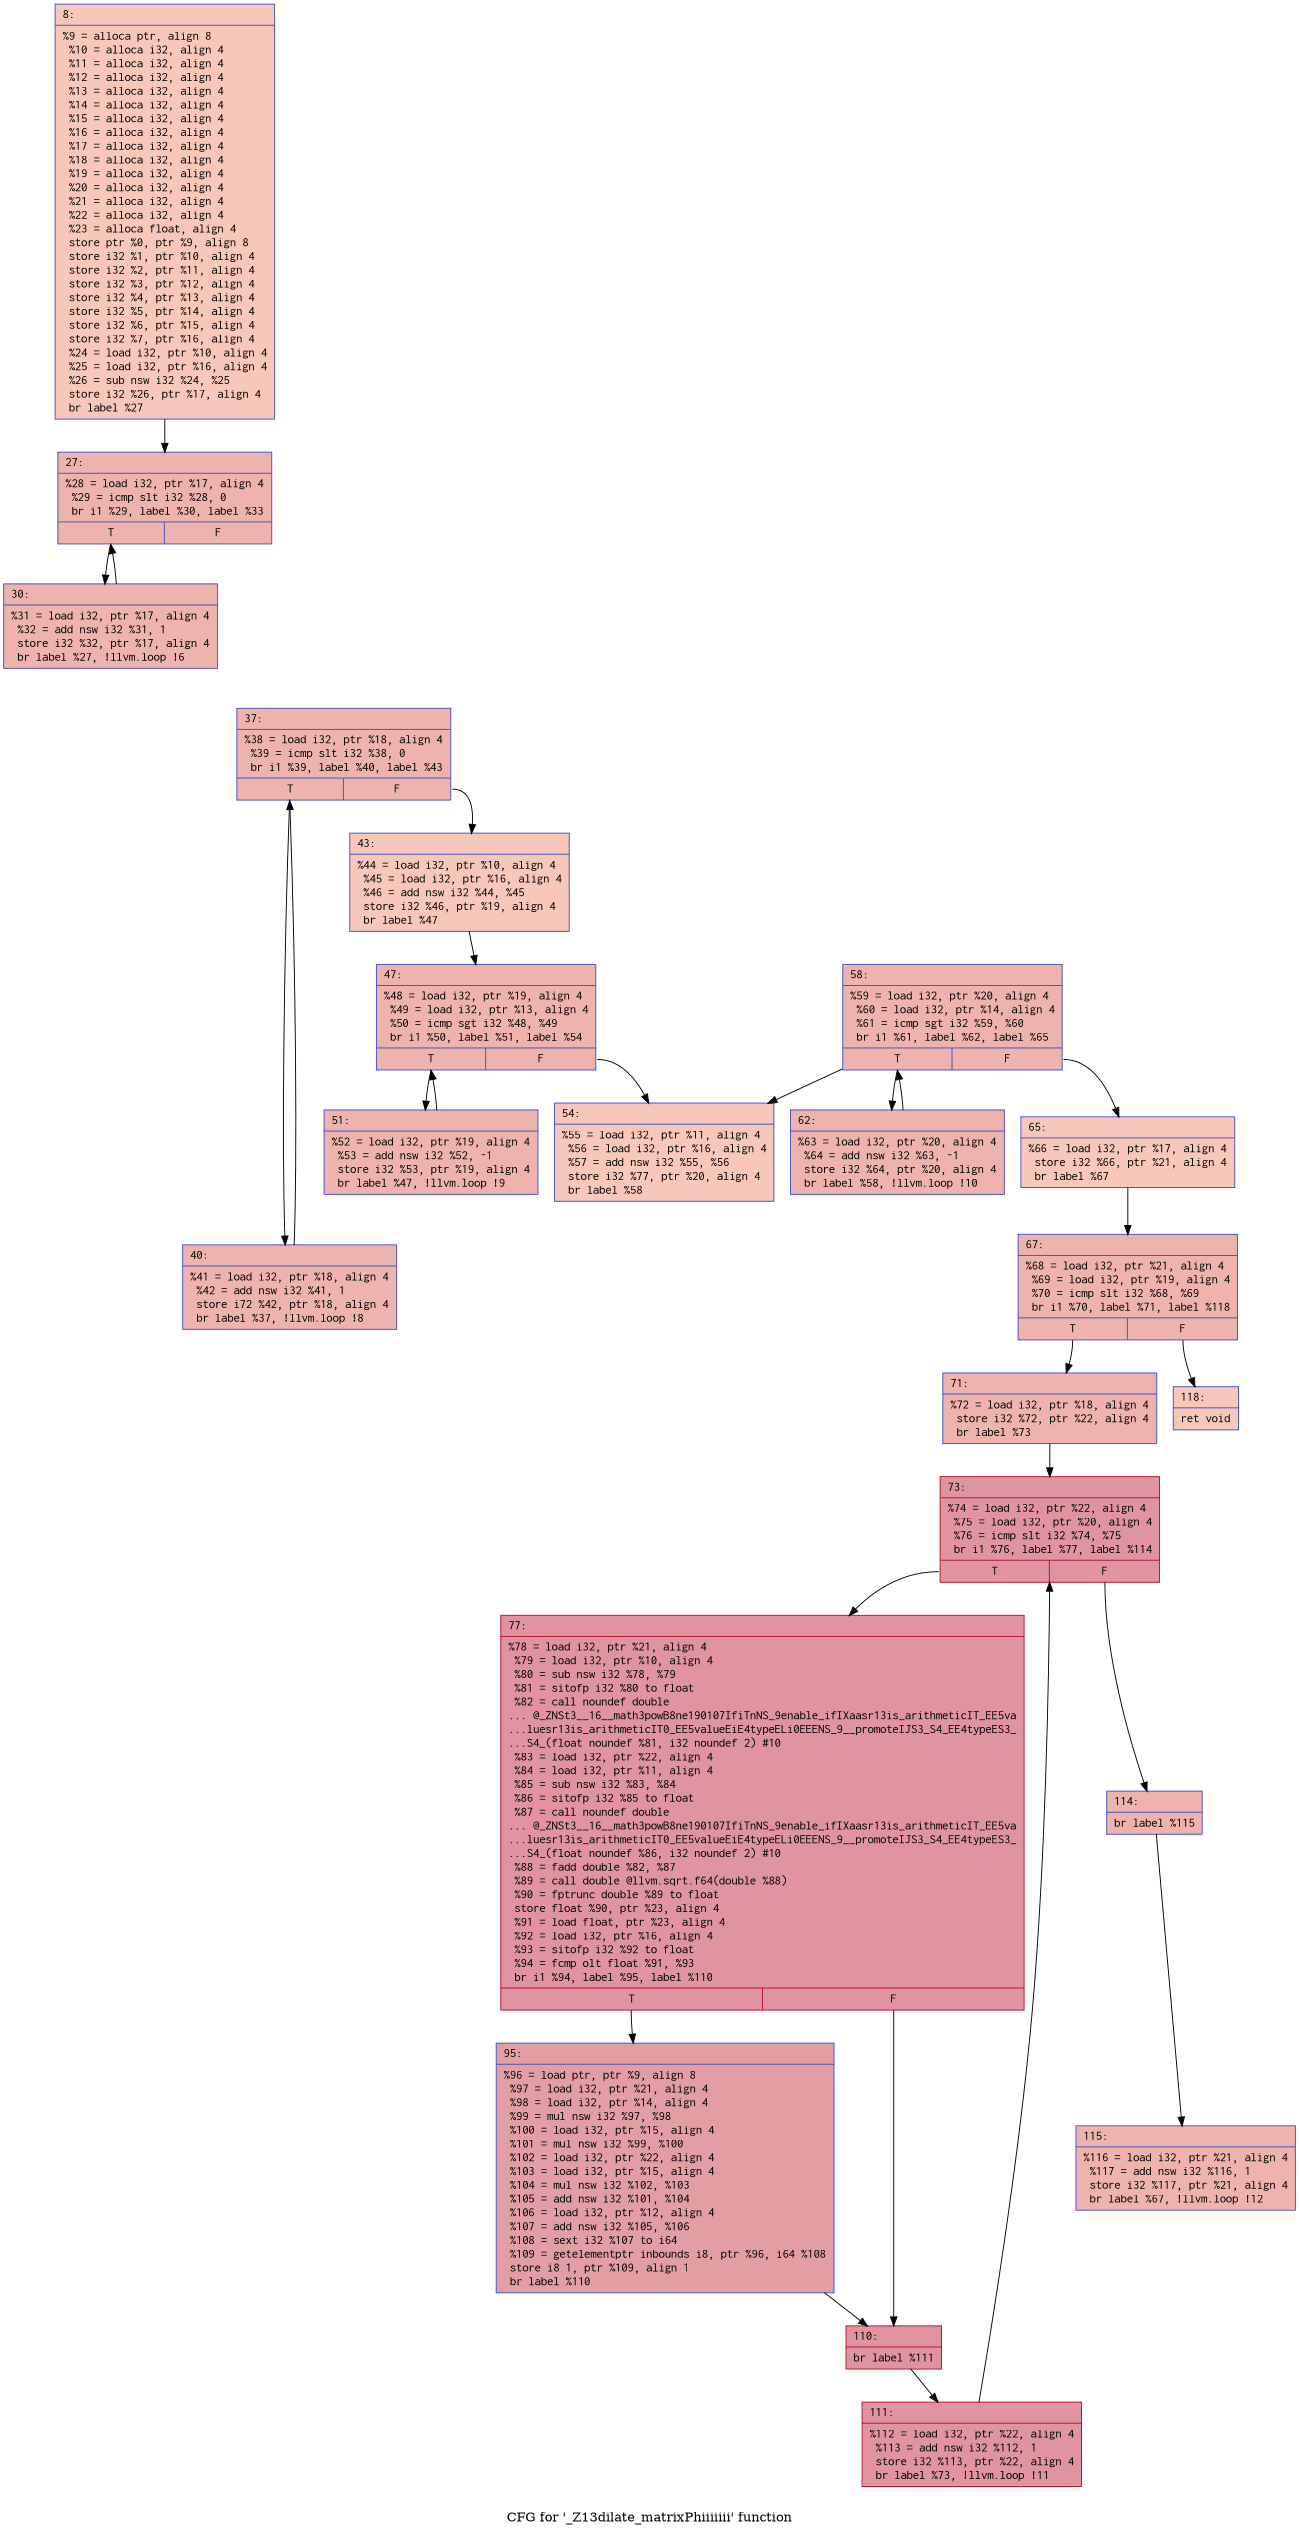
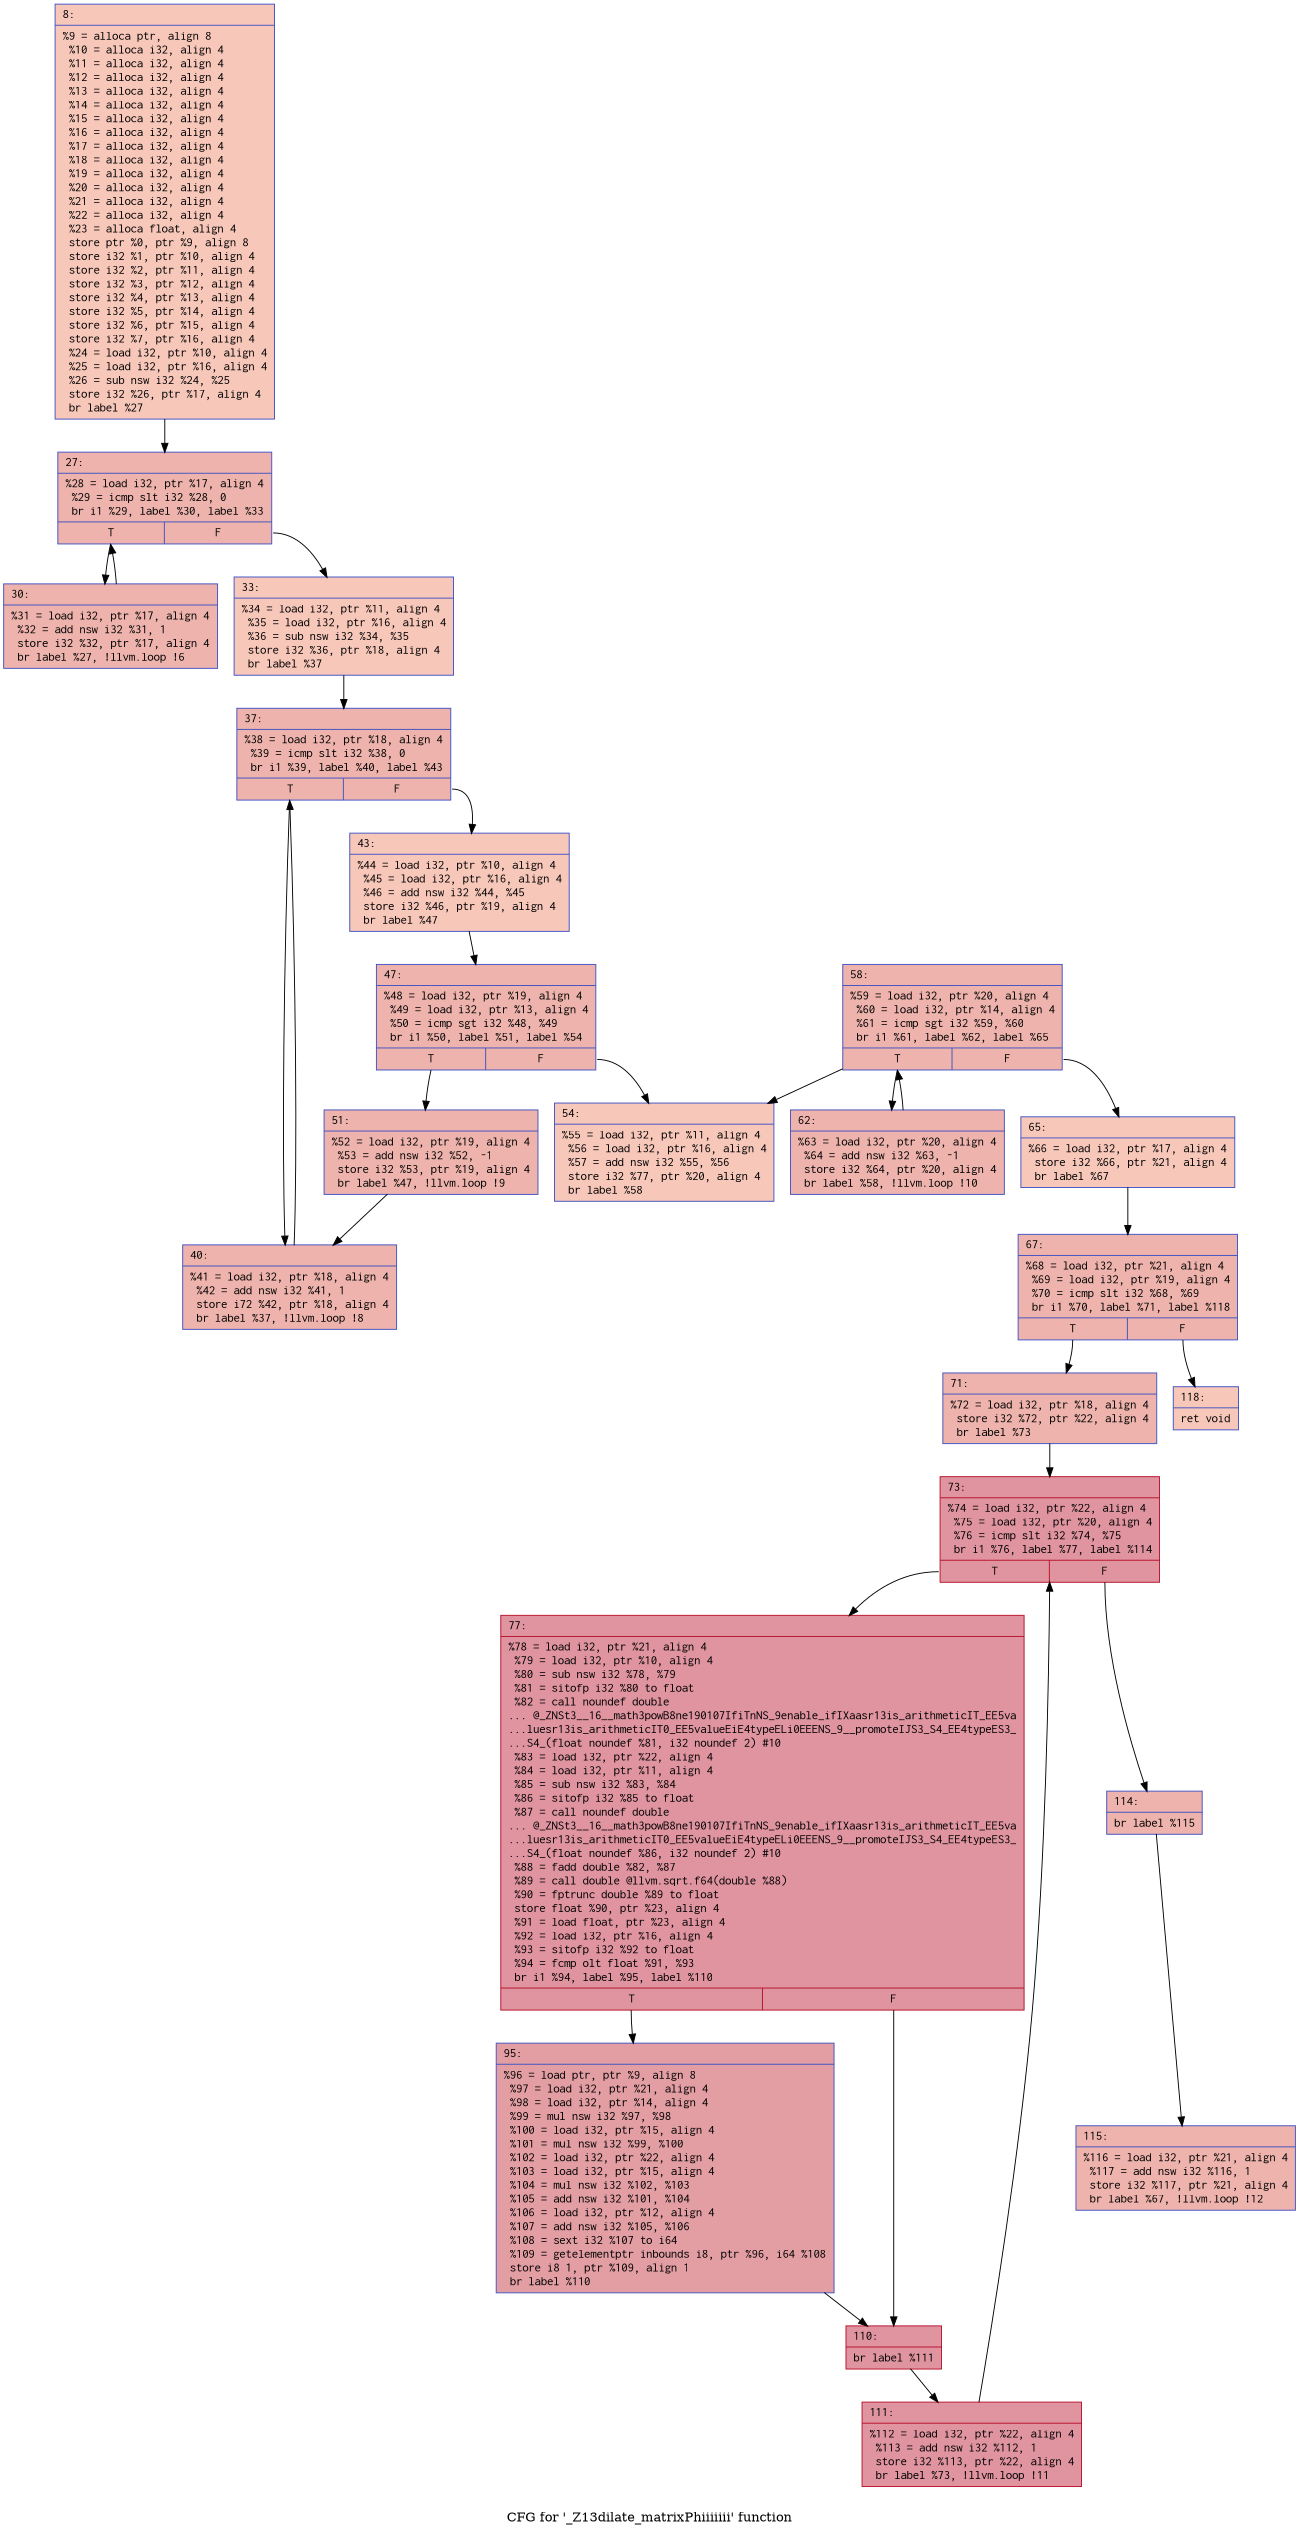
node "33:": added
edge "51:" -> "47:": now "51:" -> "40:"
